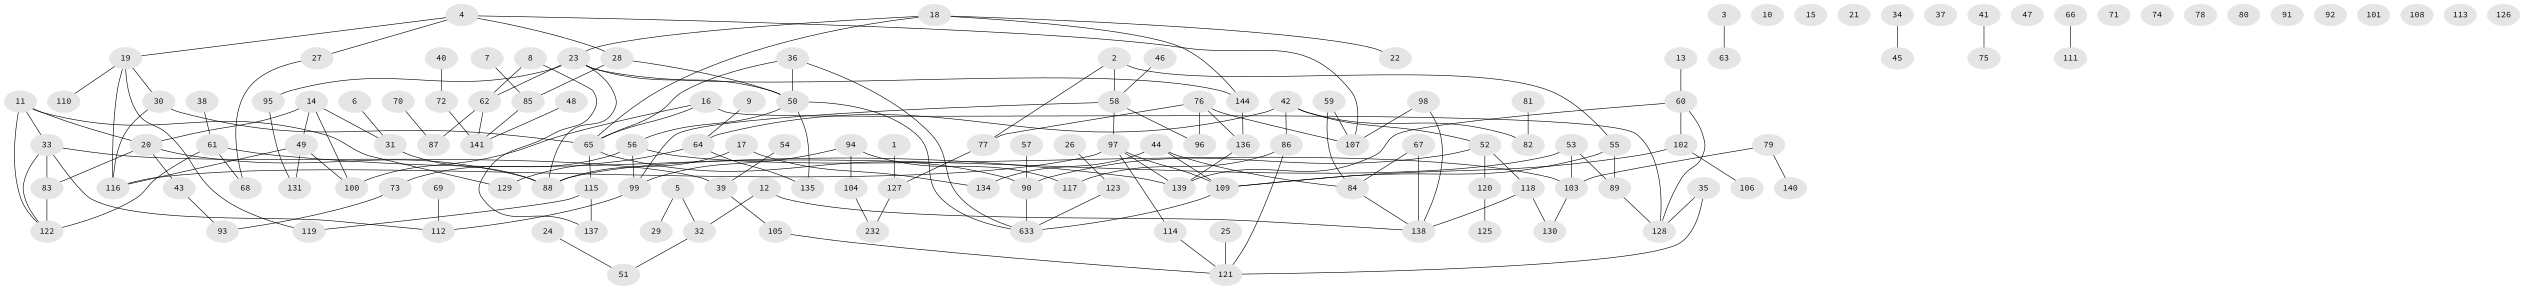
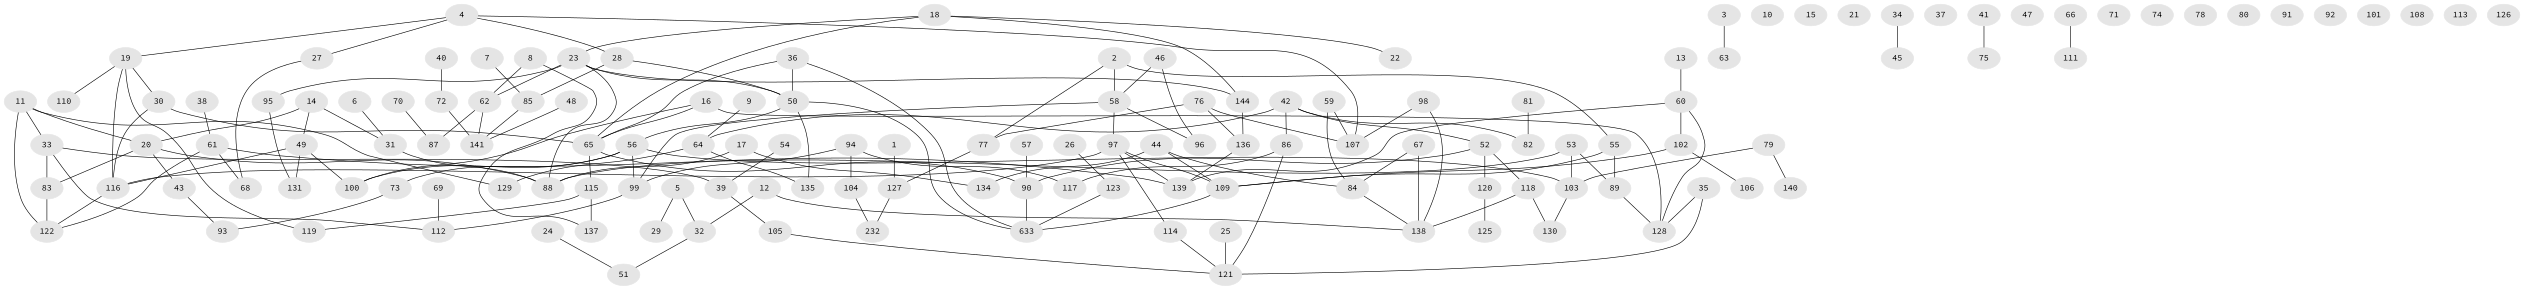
edge "76" -- "96": now "46" -- "96"
edge "14" -- "100": now "56" -- "100"
edge "33" -- "122": now "116" -- "122"
